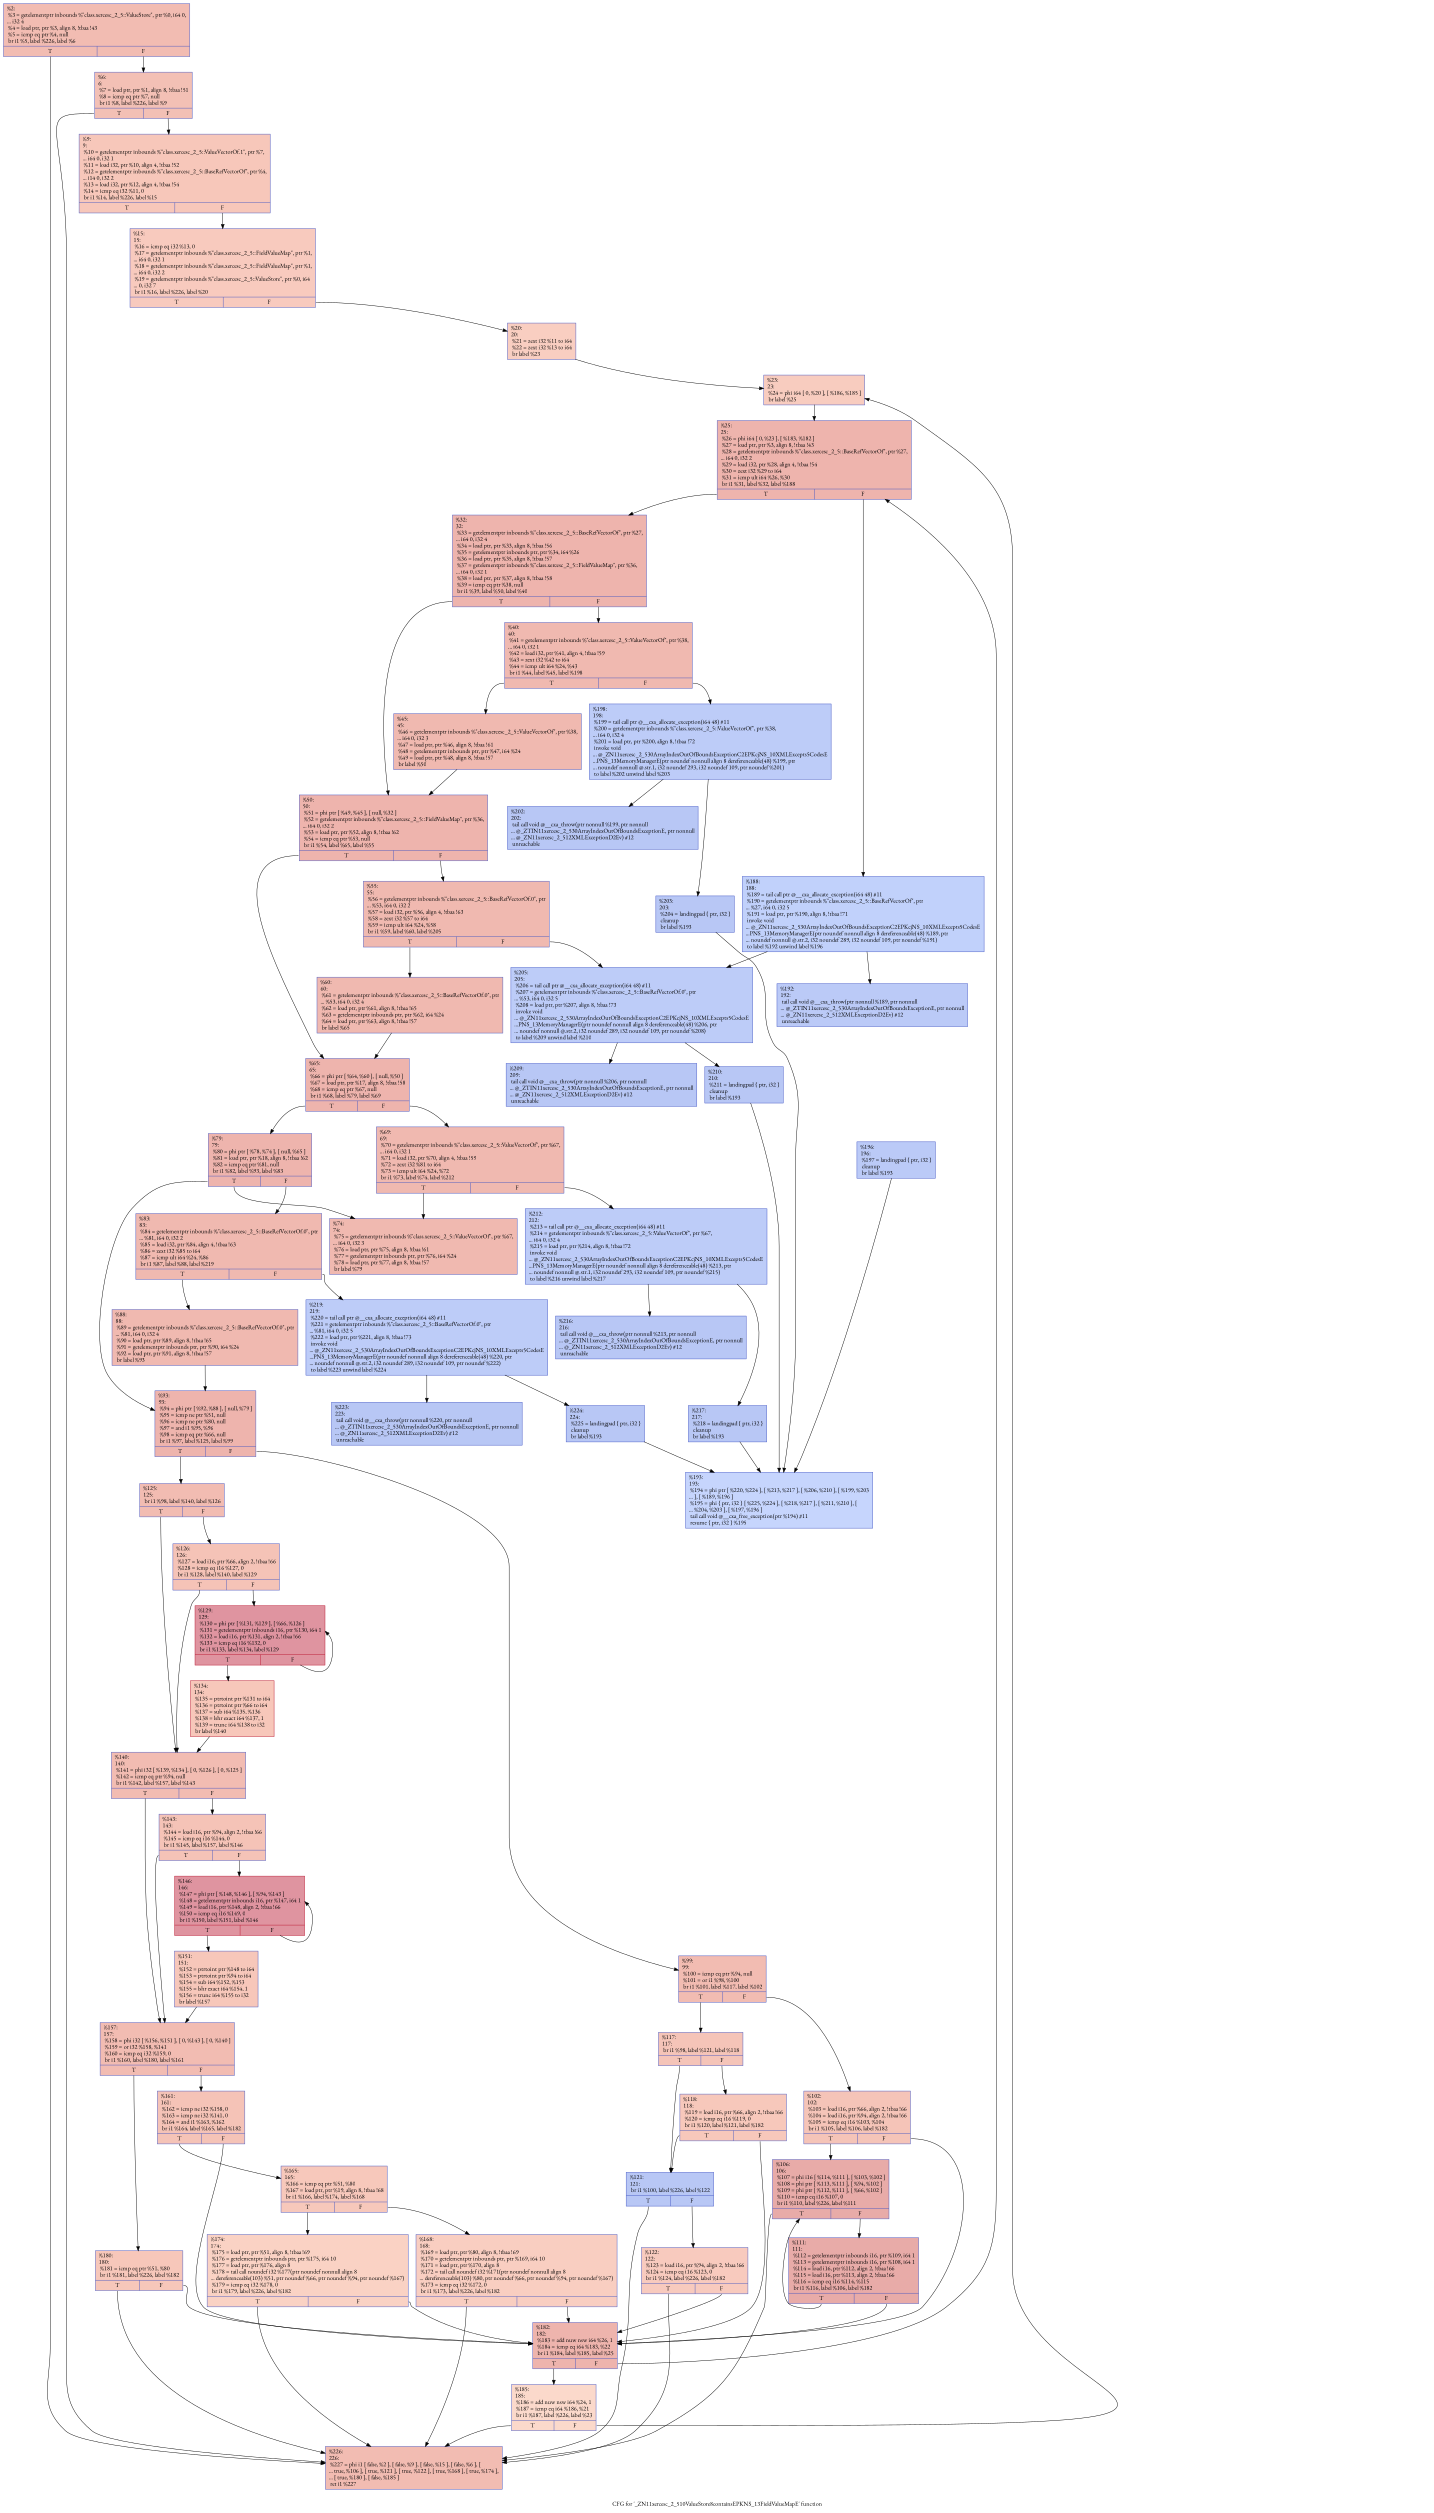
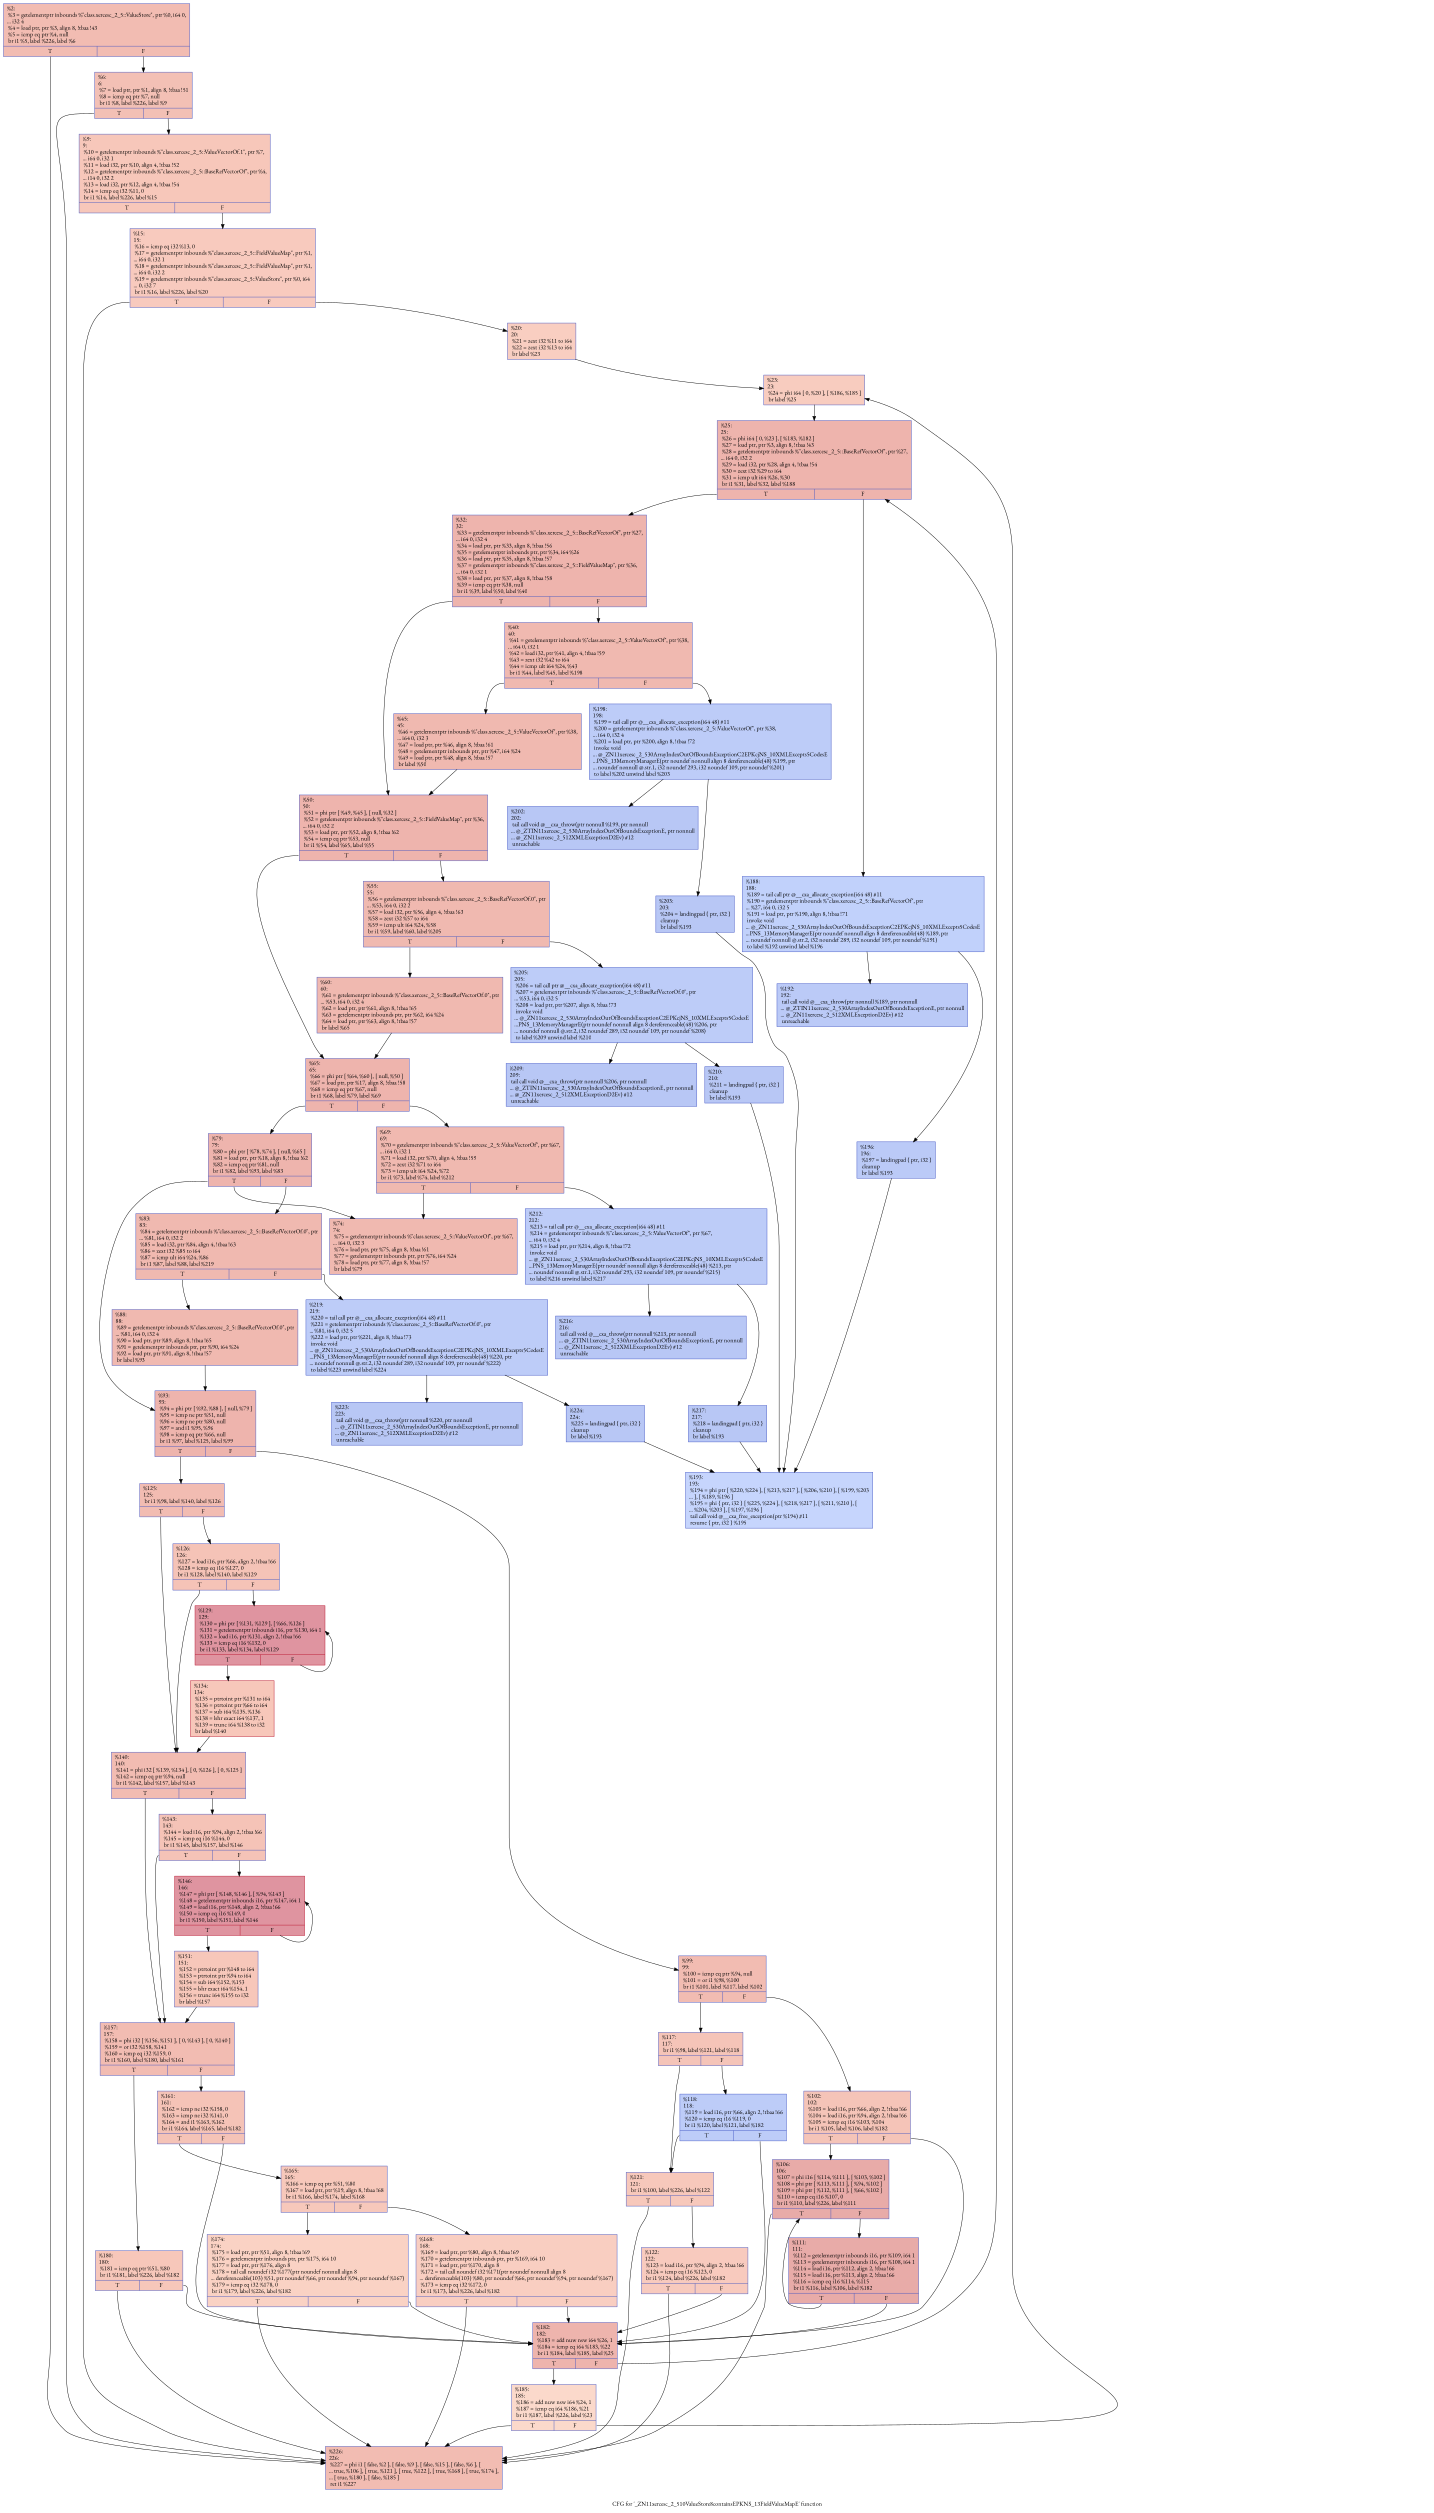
edge "%188:" -> "%205:": now "%188:" -> "%196:"
node "%69:": text "%72 = zext i32 %81 to i64" -> "%72 = zext i32 %71 to i64"
edge "%15:" -> "%226:": added
node "%118:": fillcolor #ed836670 -> #6a8bef70
node "%121:": fillcolor #5f7fe870 -> #ed836670
